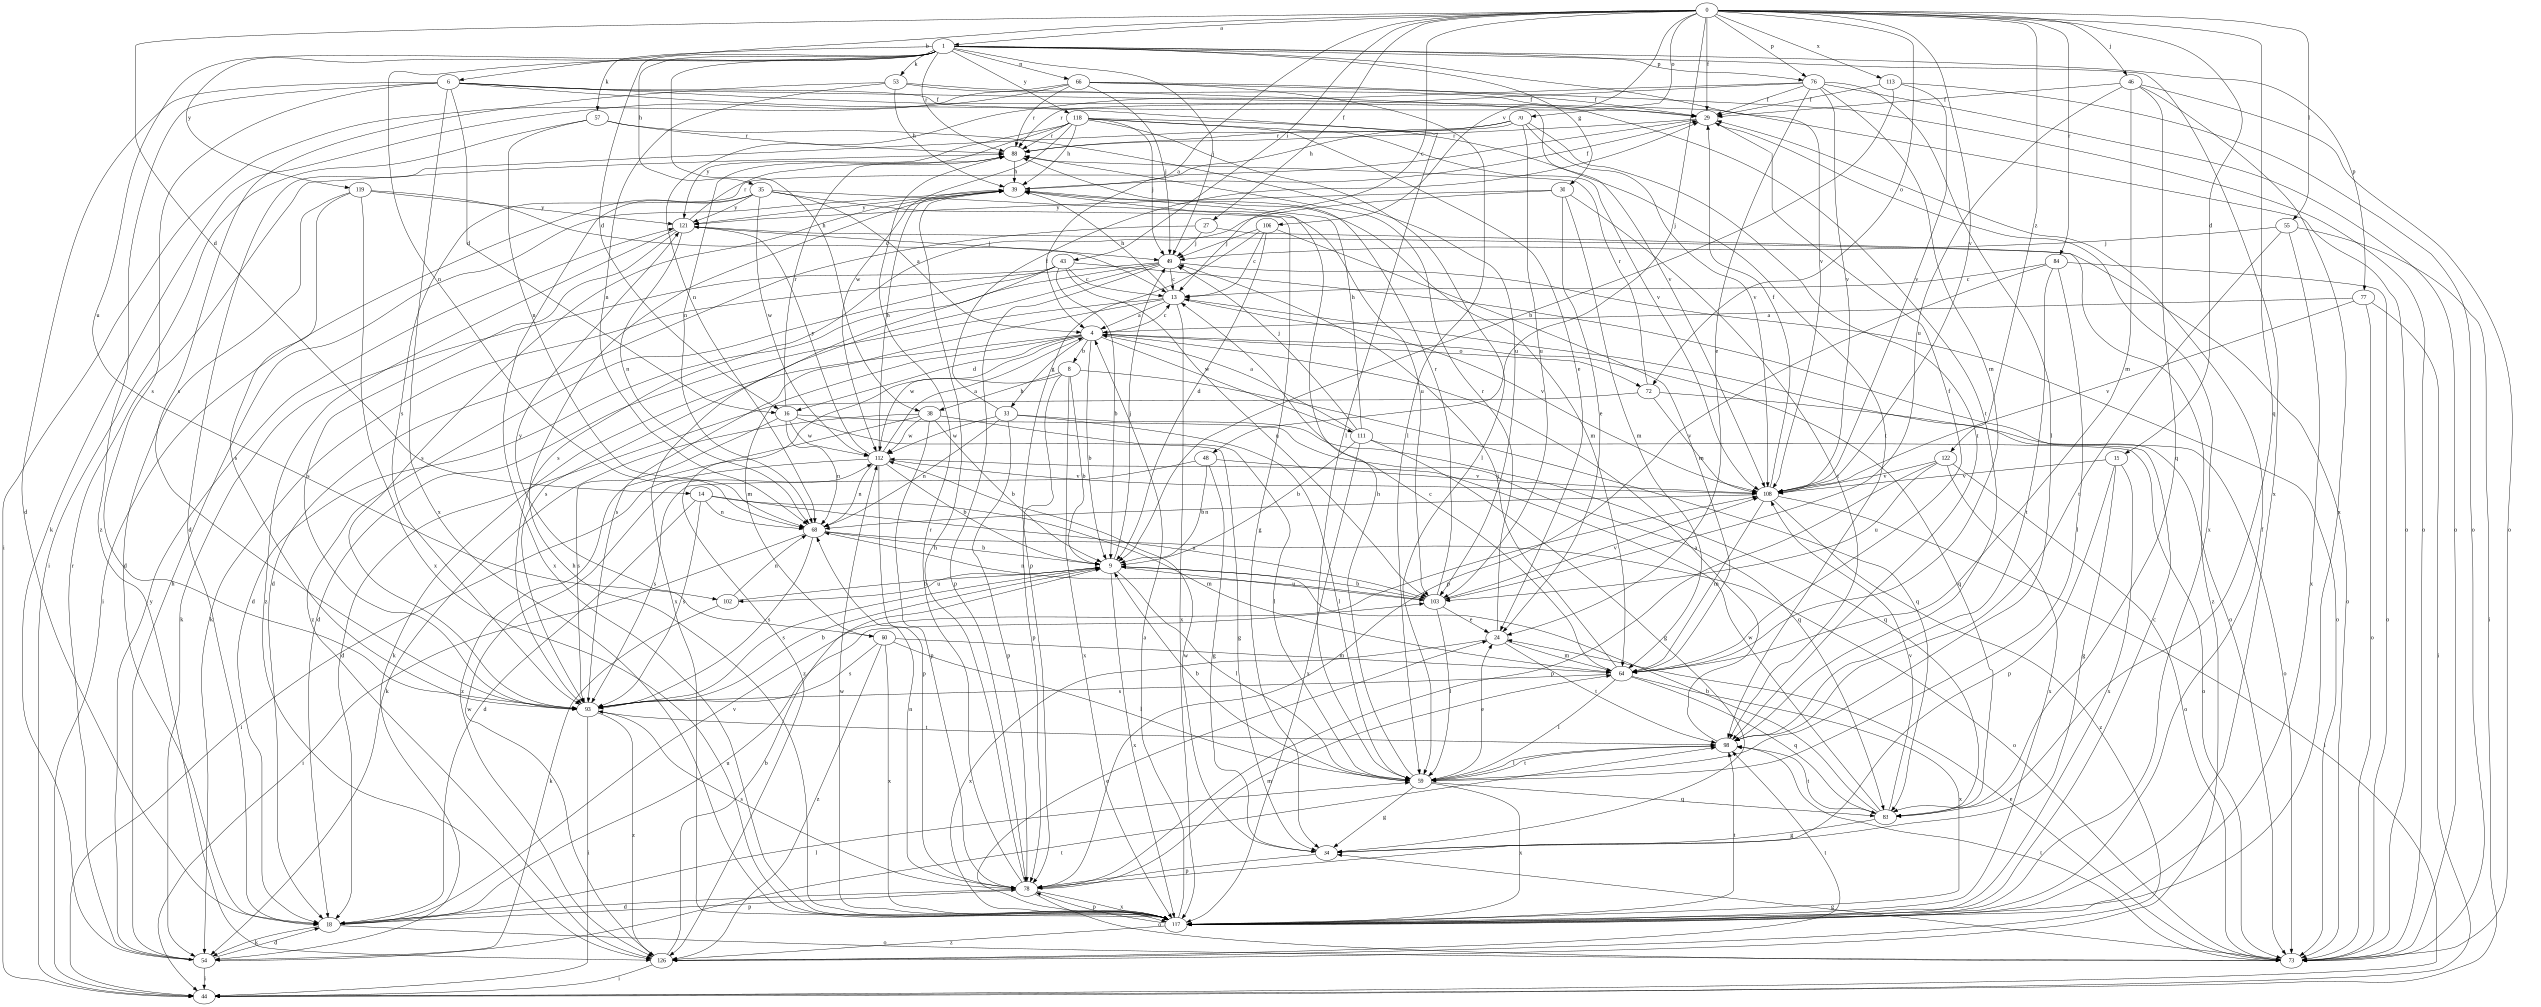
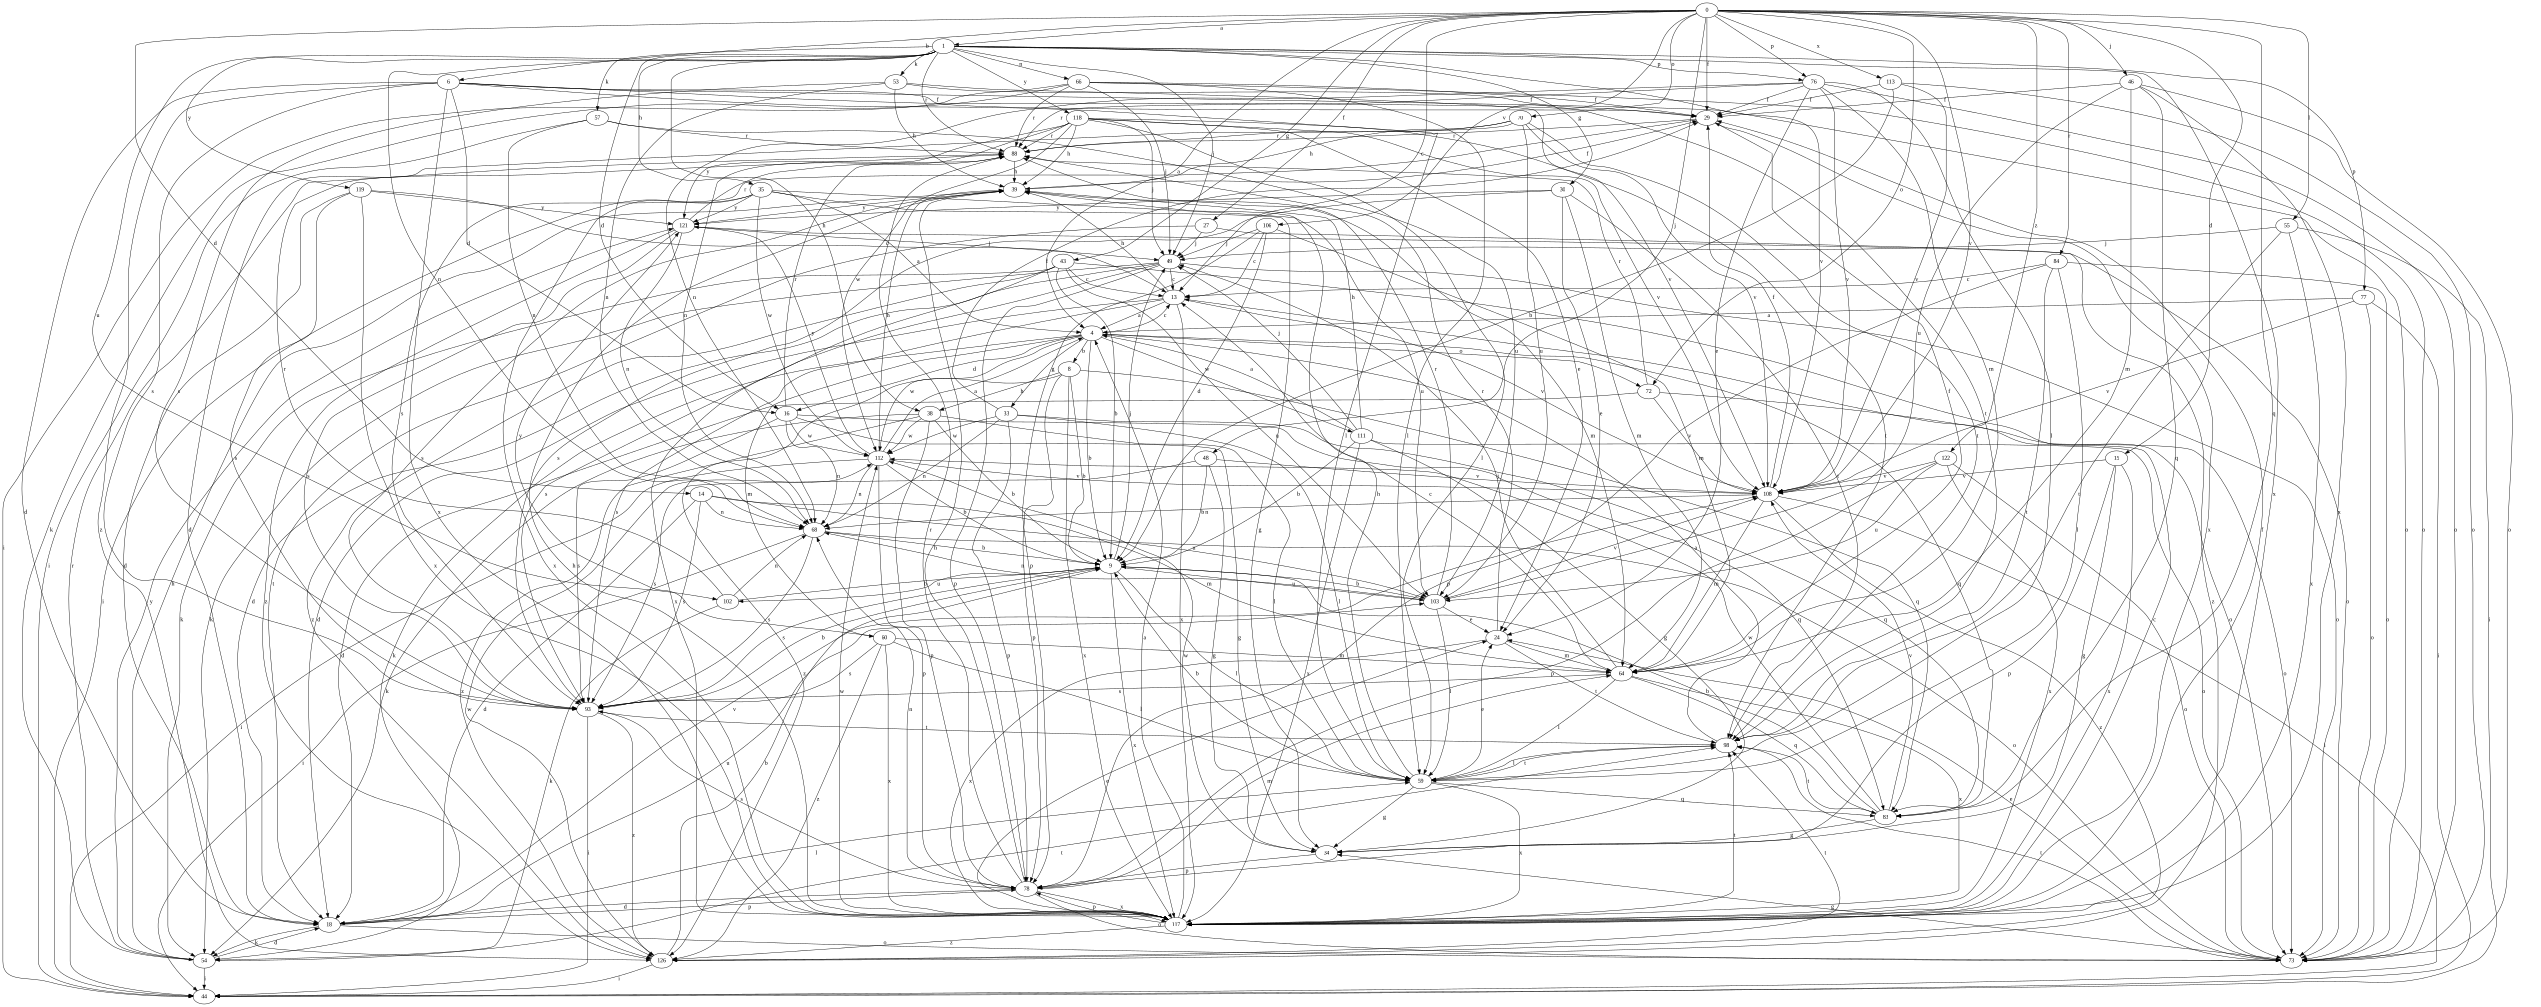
edge "0" -> "43": label "i" -> "g"
edge "102" -> "88": added, label "r"
edge "27" -> "18": label "d" -> "t"
